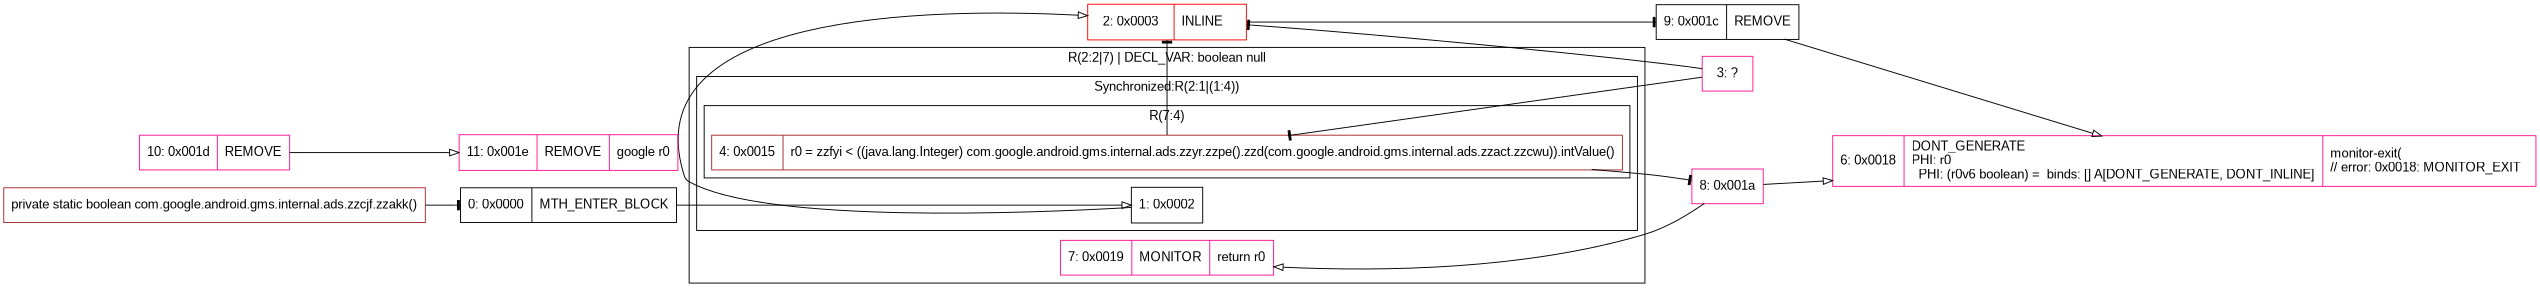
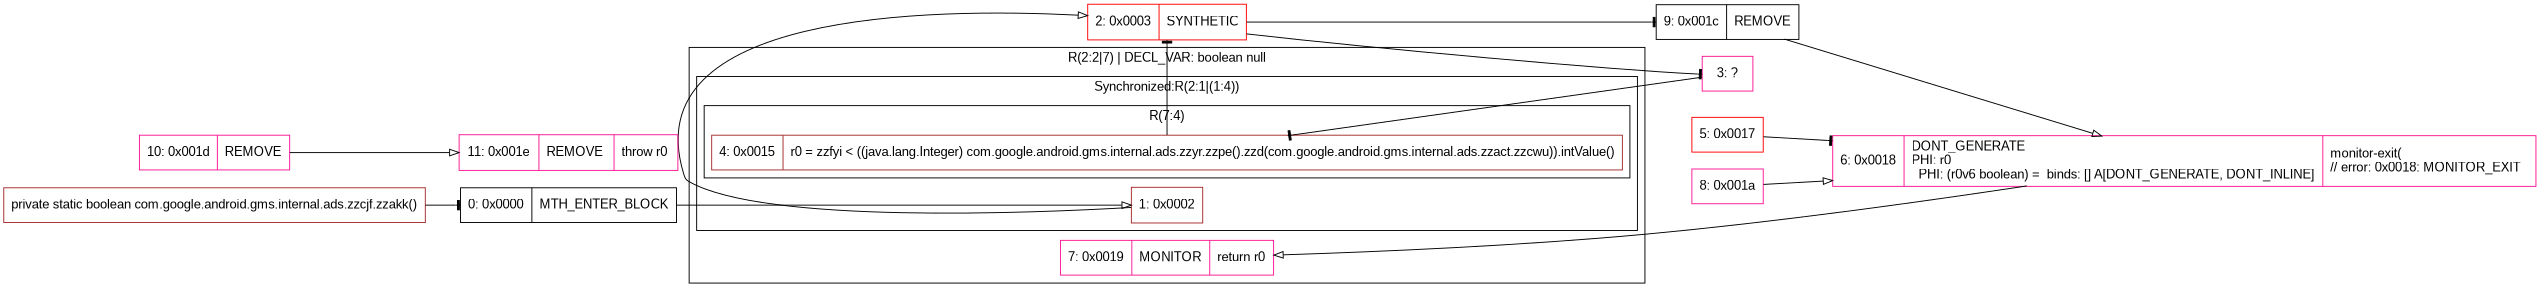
node "2: 0x0003": text "INLINE" -> "SYNTHETIC"
edge "3: ?" -> "2: 0x0003": reversed
node "5: 0x0017": added
node "11: 0x001e": text "google r0" -> "throw r0"
edge "4: 0x0015" -> "8: 0x001a": removed
node "1: 0x0002": color black -> brown
edge "8: 0x001a" -> "7: 0x0019": now "6: 0x0018" -> "7: 0x0019"
